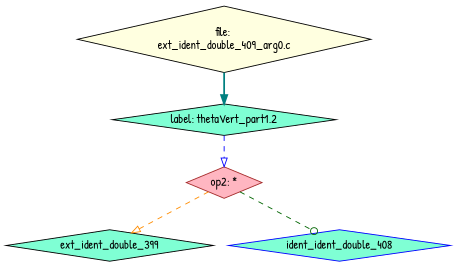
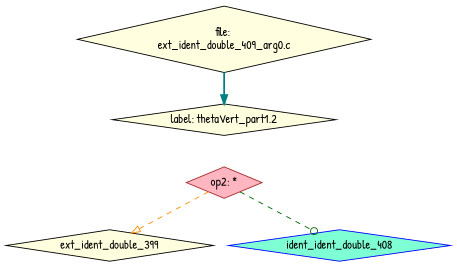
node "label: thetaVert_part1.2": fillcolor aquamarine -> lightyellow
edge "label: thetaVert_part1.2" -> "op2: *": removed
node "ext_ident_double_399": fillcolor aquamarine -> lightyellow
